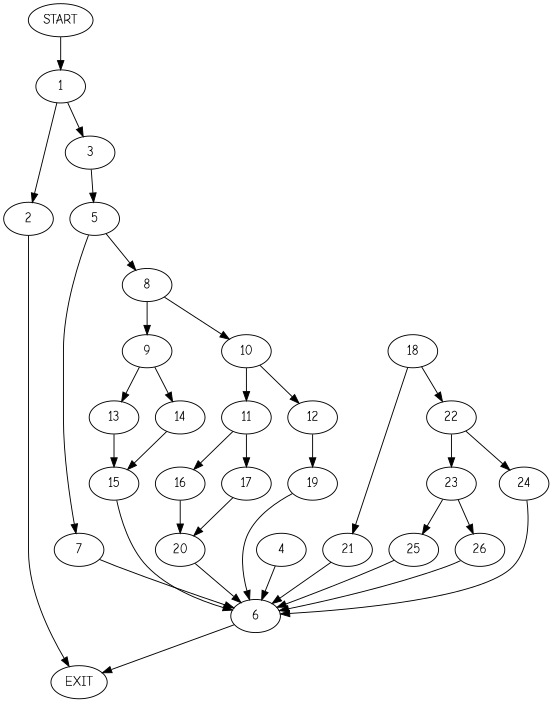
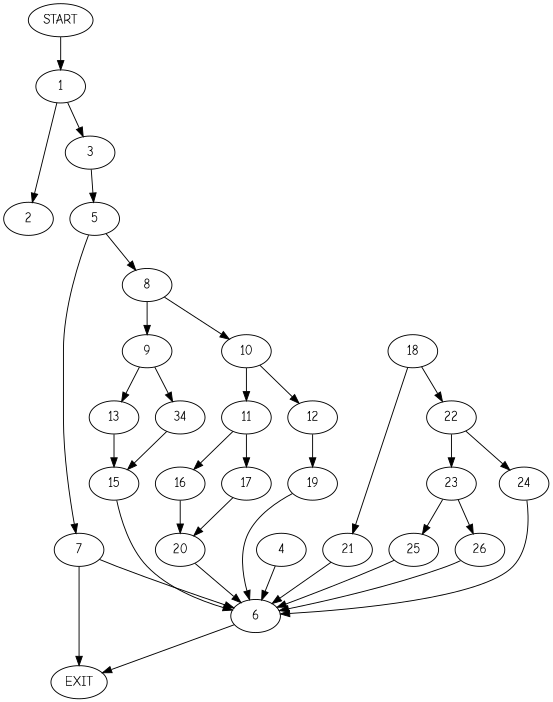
node "14": label "14" -> "34"
edge "2" -> "EXIT": now "7" -> "EXIT"
